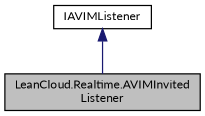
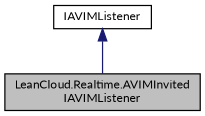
node "LeanCloud.Realtime.AVIMInvited Listener": label "LeanCloud.Realtime.AVIMInvited Listener" -> "LeanCloud.Realtime.AVIMInvited IAVIMListener"
